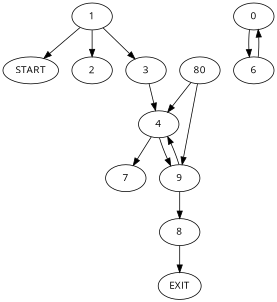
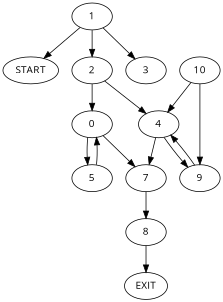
node "80": label "80" -> "10"
node "6": label "6" -> "5"
edge "2" -> "0": added
edge "3" -> "4": now "2" -> "4"
edge "0" -> "7": added
edge "9" -> "8": now "7" -> "8"
